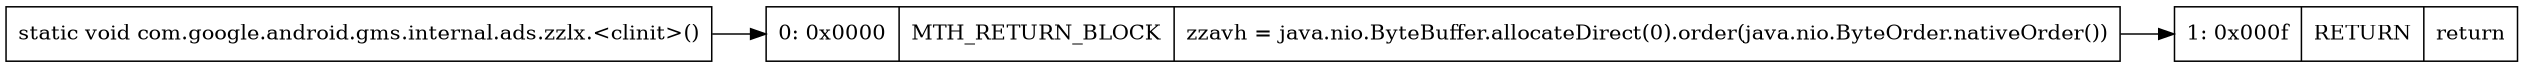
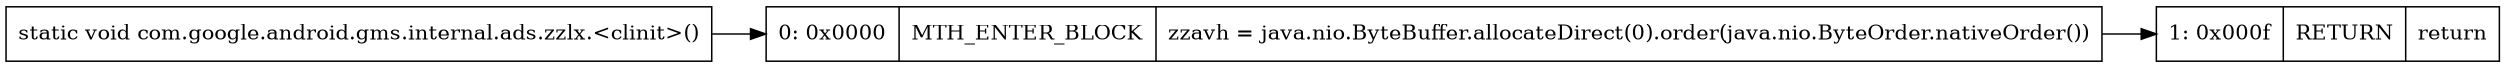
node "0: 0x0000": text "MTH_RETURN_BLOCK" -> "MTH_ENTER_BLOCK"
